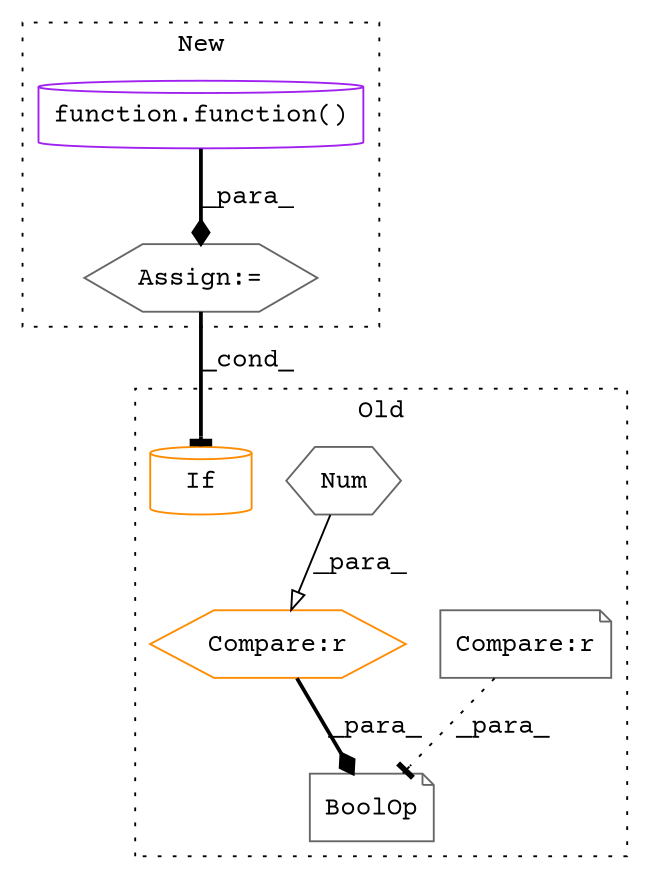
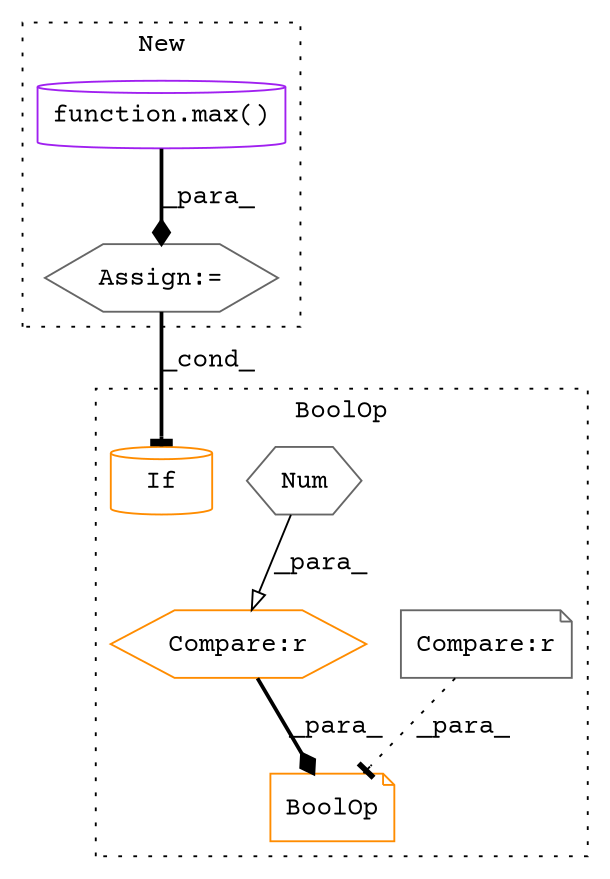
node "function.function()": label "function.function()" -> "function.max()"
cluster "Old": label "Old" -> "BoolOp"
node "BoolOp": color gray40 -> darkorange
